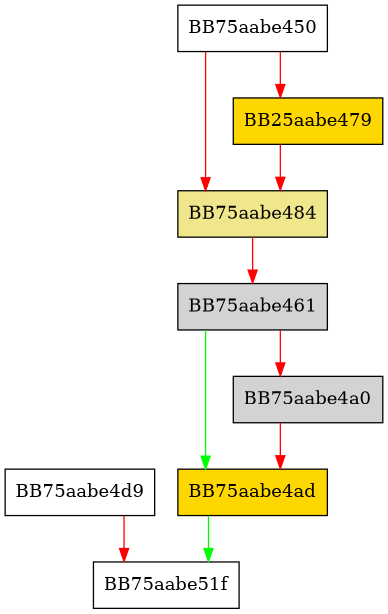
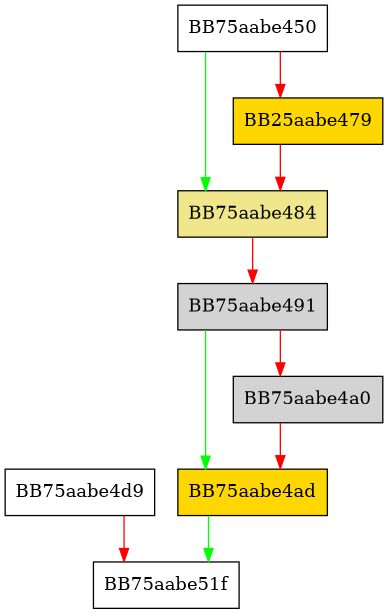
edge "BB75aabe450" -> "BB75aabe484": color red -> green
node "BB75aabe461": label "BB75aabe461" -> "BB75aabe491"
